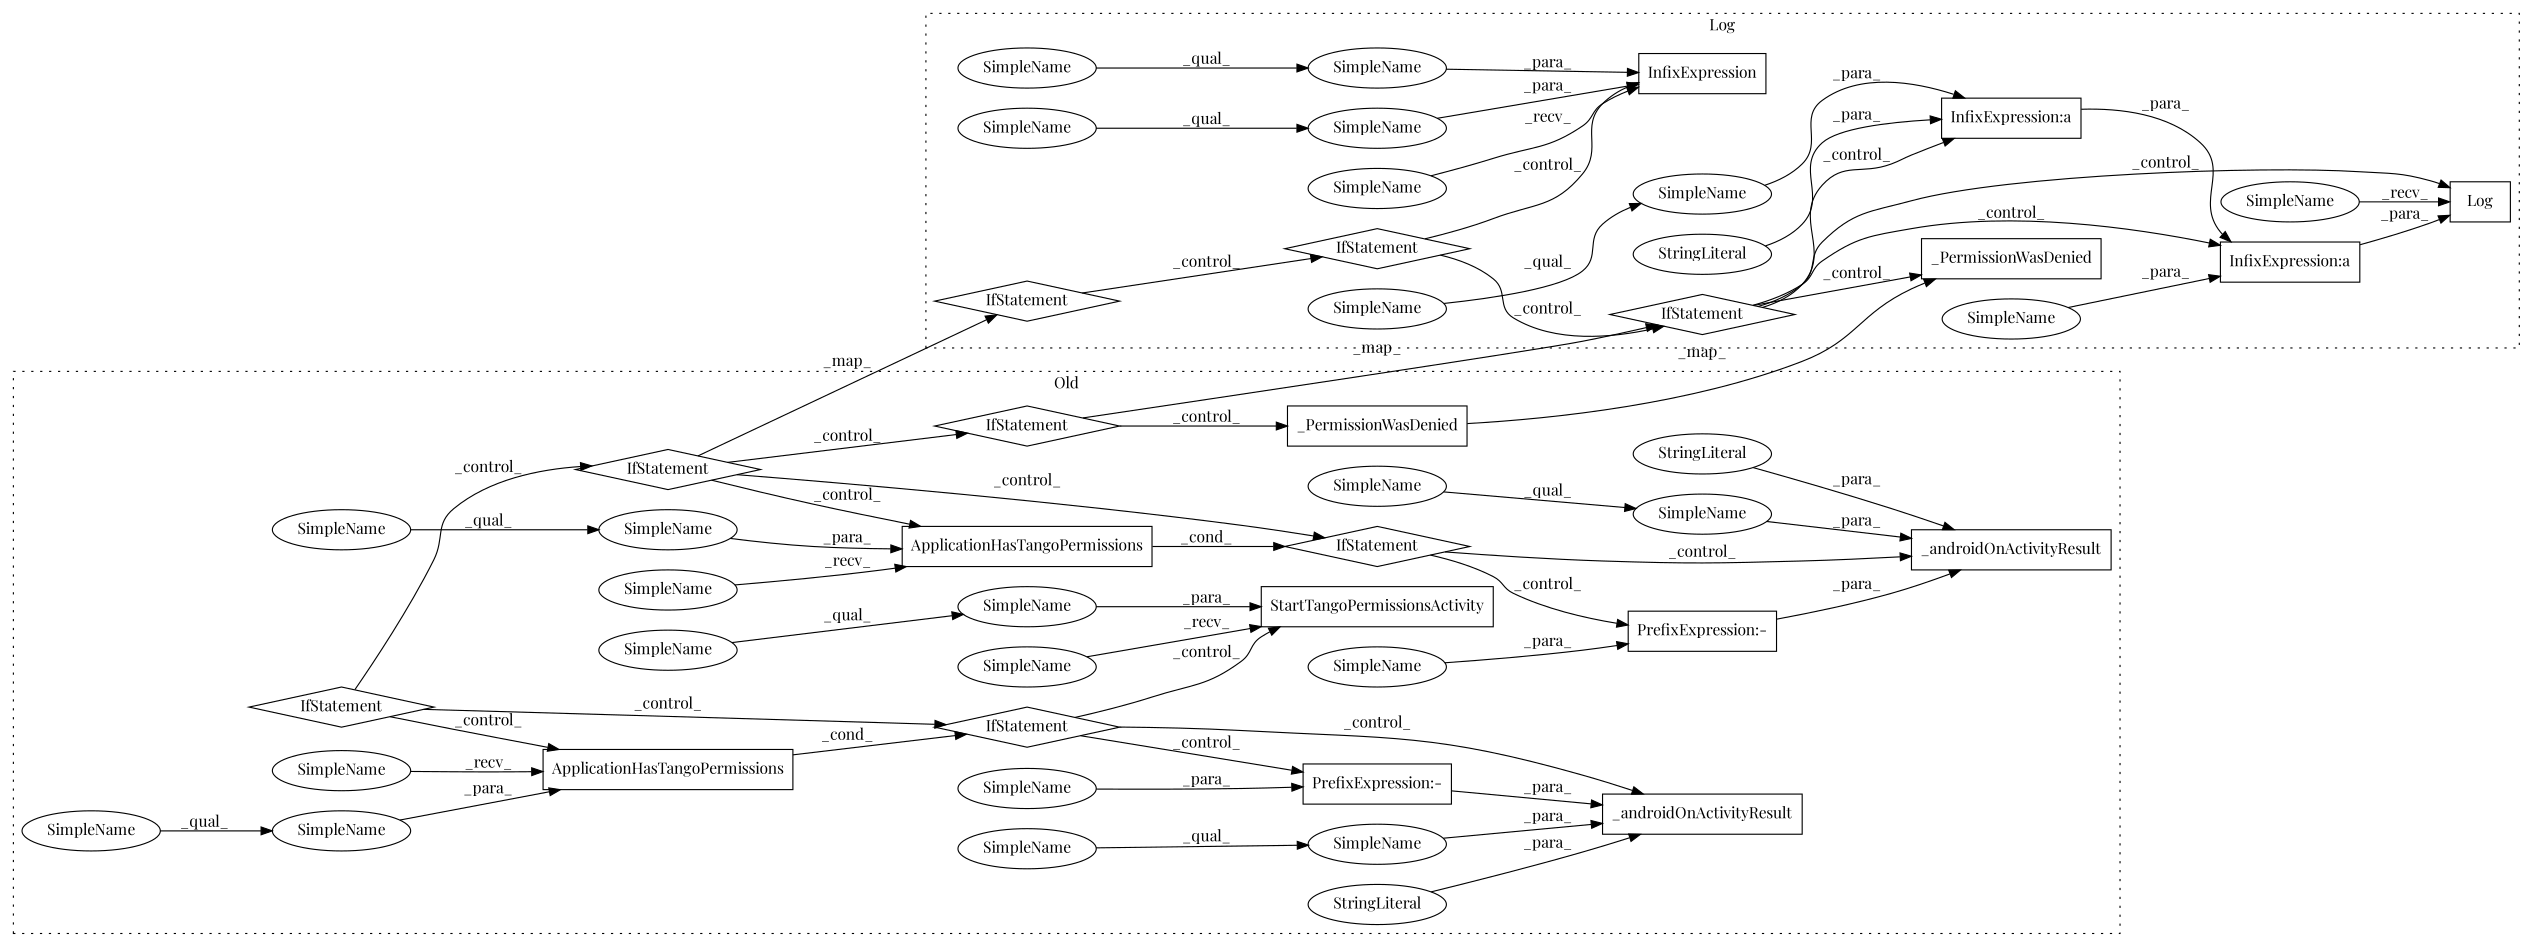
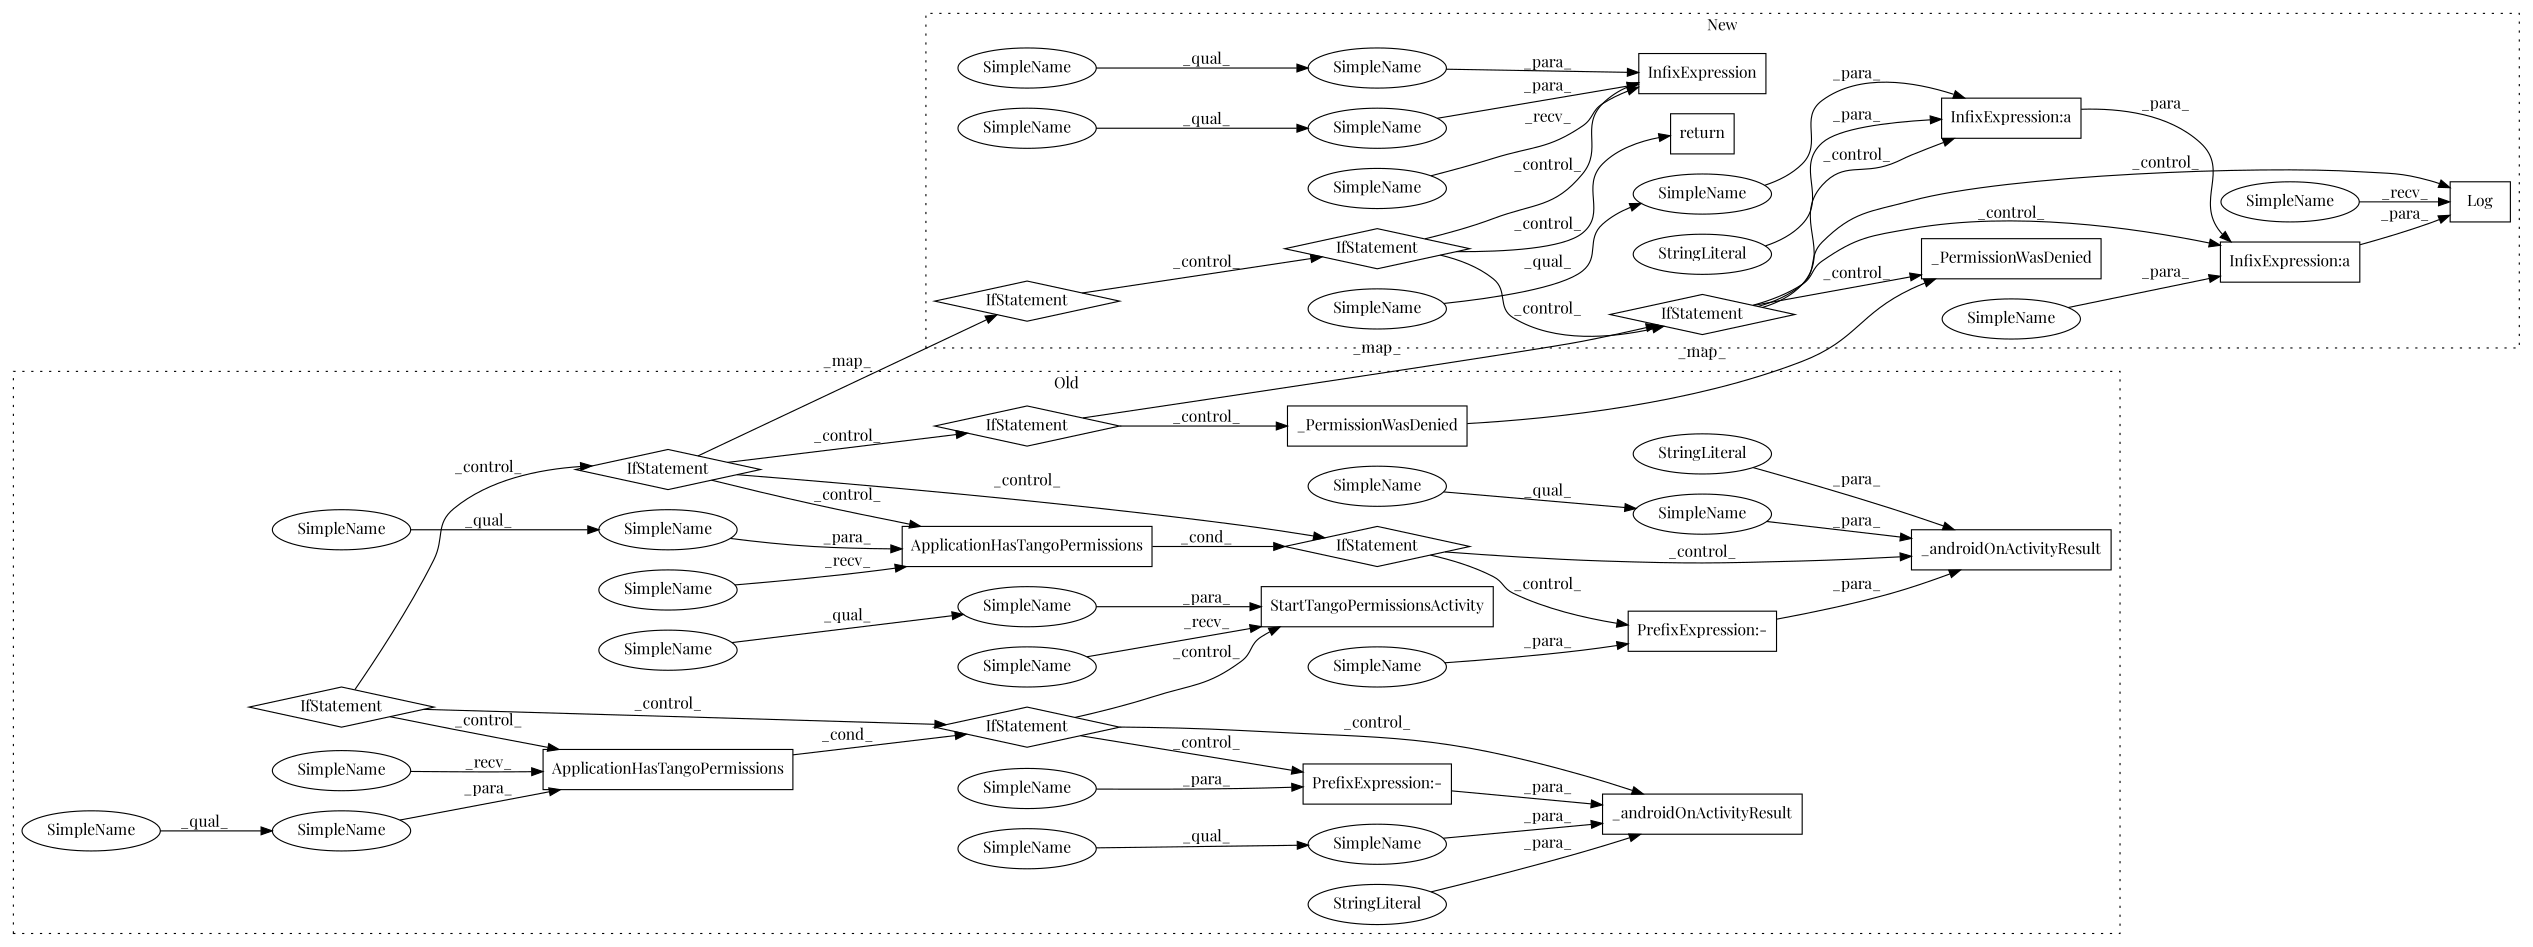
cluster "Log": label "Log" -> "New"
node "return": added
